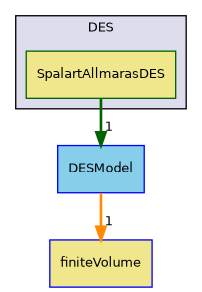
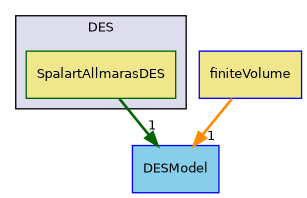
edge "DESModel" -> "finiteVolume": reversed
